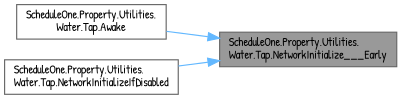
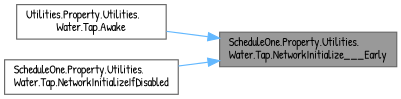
node "ScheduleOne.Property.Utilities. Water.Tap.Awake": label "ScheduleOne.Property.Utilities. Water.Tap.Awake" -> "Utilities.Property.Utilities. Water.Tap.Awake"
